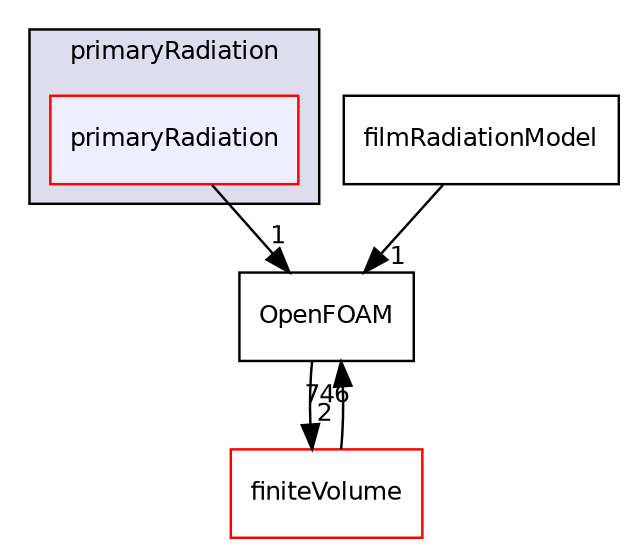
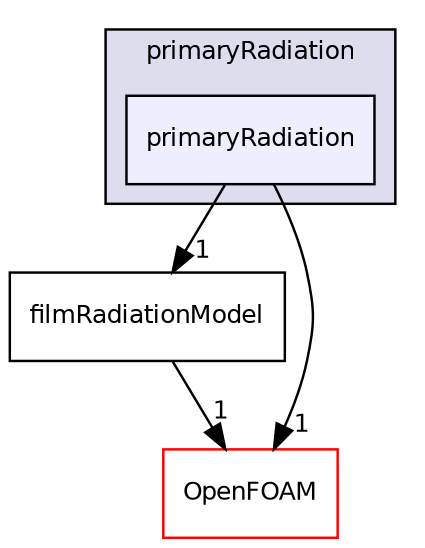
node "primaryRadiation": color red -> black
edge "primaryRadiation" -> "filmRadiationModel": added
node "OpenFOAM": color black -> red
node "finiteVolume": removed
